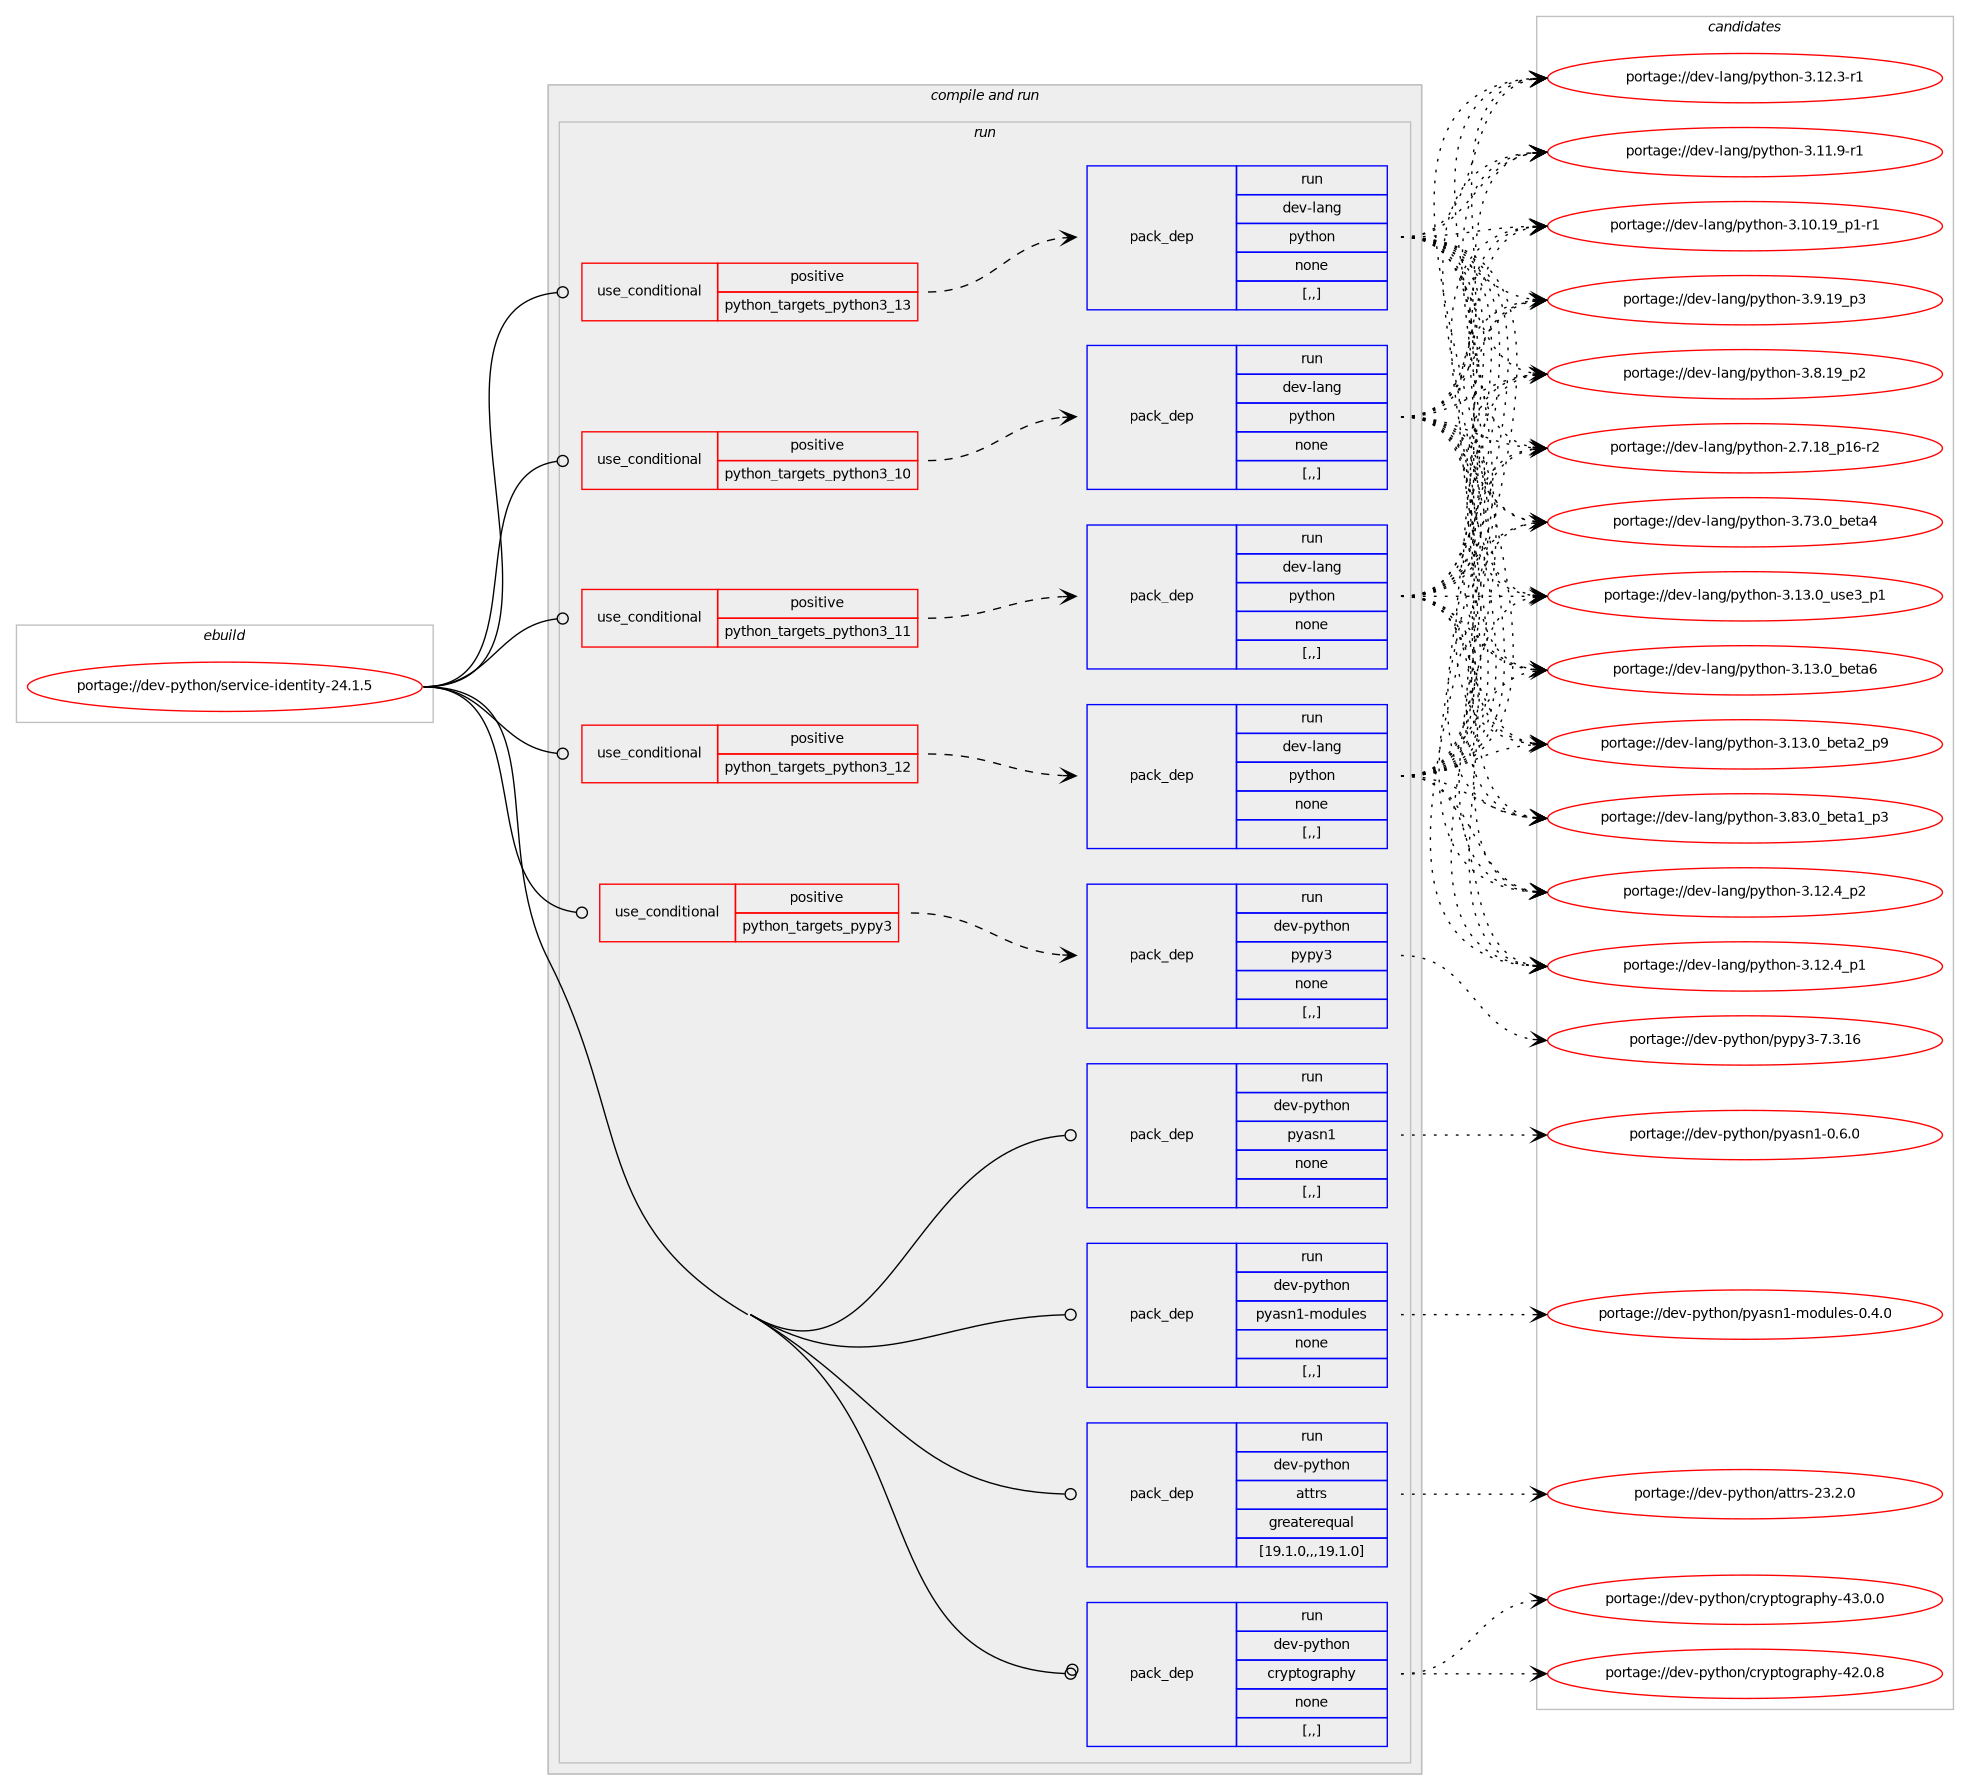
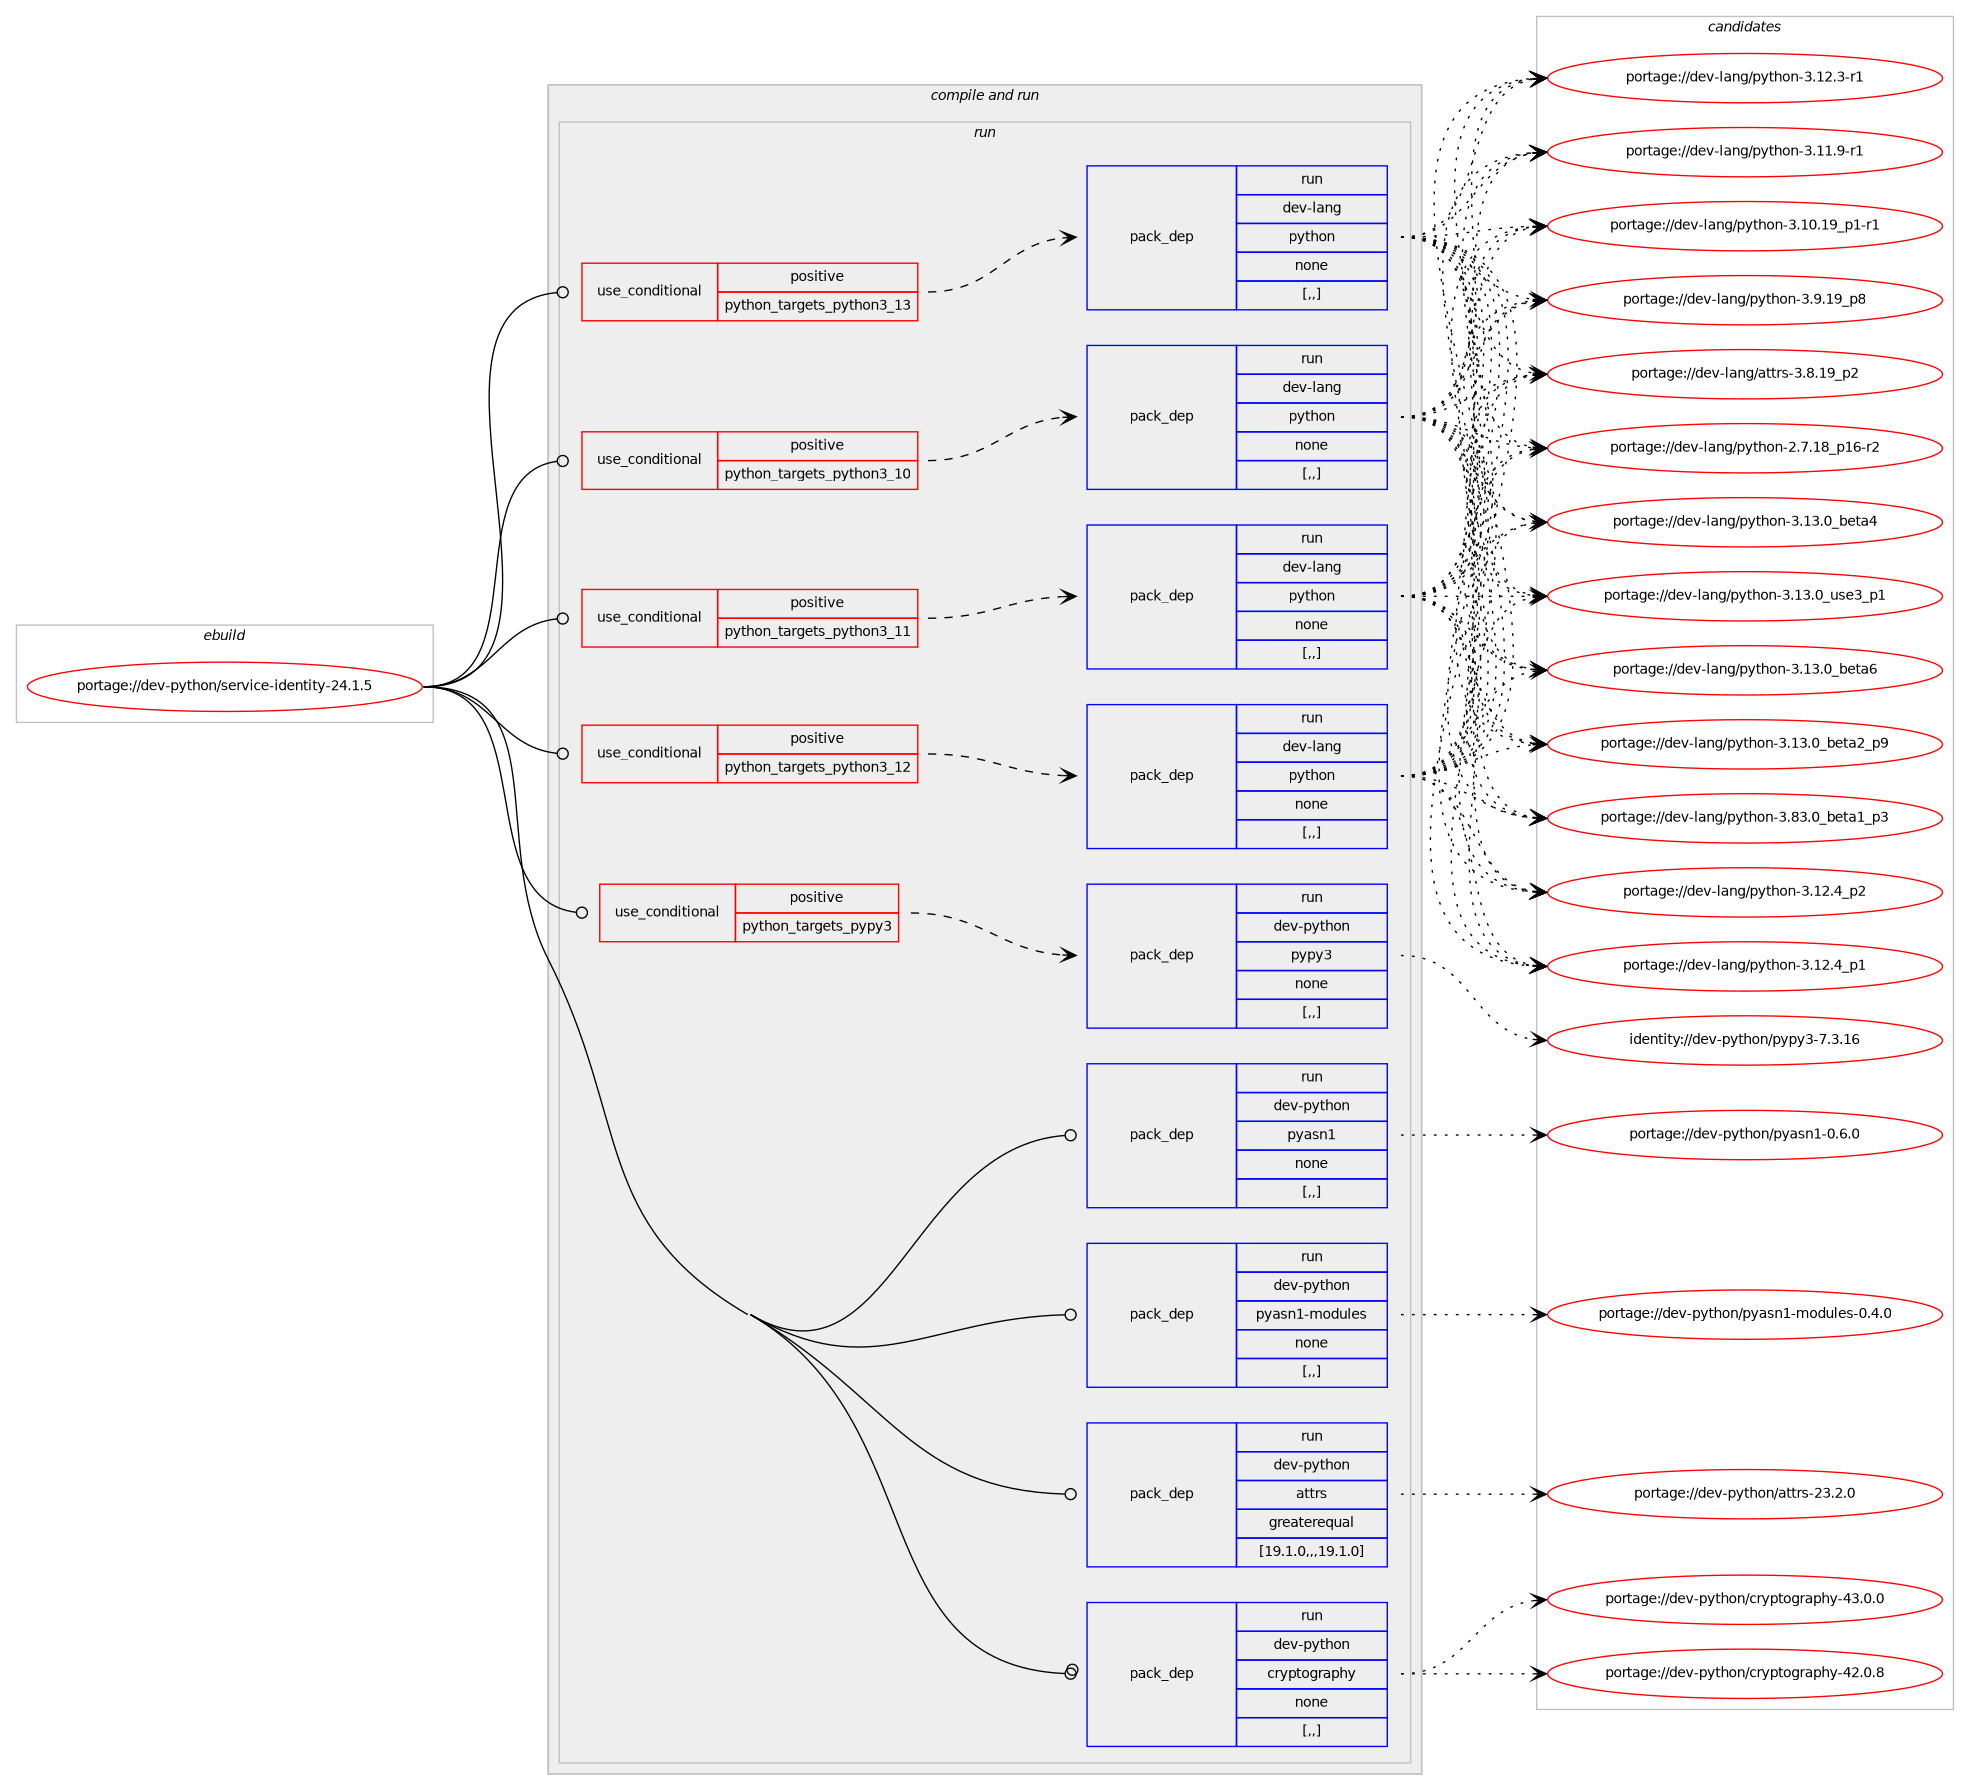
node "portage://dev-lang/python-3.9.19_p3": label "portage://dev-lang/python-3.9.19_p3" -> "portage://dev-lang/python-3.9.19_p8"
node "portage://dev-lang/python-3.8.19_p2": label "portage://dev-lang/python-3.8.19_p2" -> "portage://dev-lang/attrs-3.8.19_p2"
node "portage://dev-lang/python-3.73.0_beta4": label "portage://dev-lang/python-3.73.0_beta4" -> "portage://dev-lang/python-3.13.0_beta4"
node "portage://dev-python/pypy3-7.3.16": label "portage://dev-python/pypy3-7.3.16" -> "identity://dev-python/pypy3-7.3.16"
